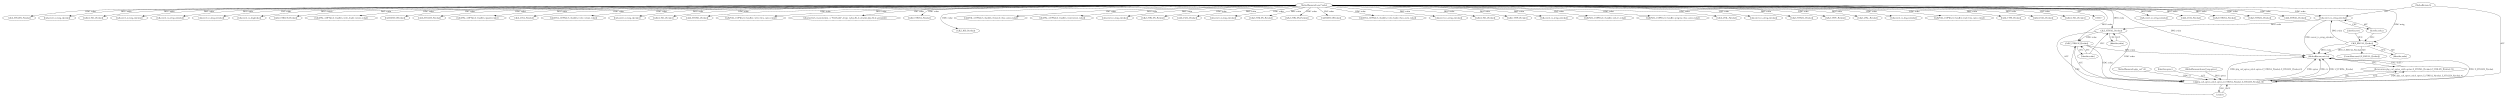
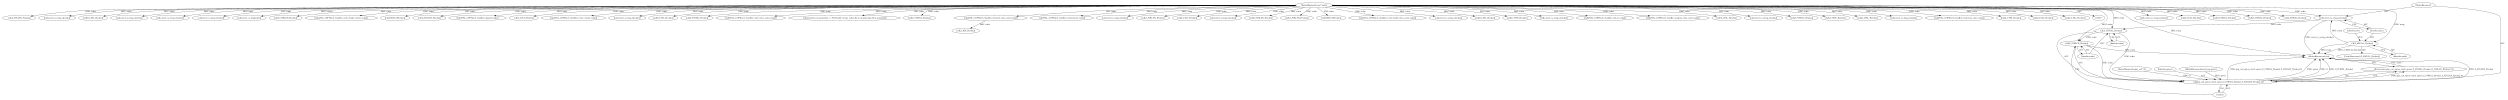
edge "(MethodParameterIn,zval *zvalue)" -> "(Call,Z_RES_P(zvalue))": now "(Call,ZVAL_COPY(&ch->handlers->fnmatch->func_name, zvalue))" -> "(Call,Z_RES_P(zvalue))"
